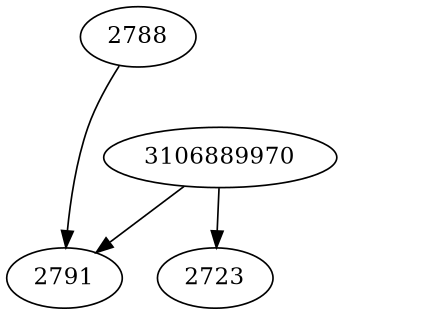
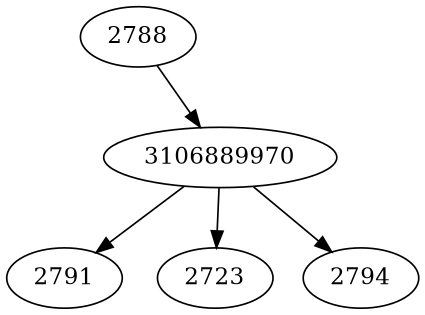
edge "2788" -> "2791": now "2788" -> "3106889970"
node "2794": added
